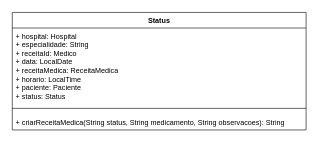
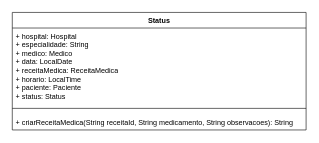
node "+ hospital: Hospital + especialidade: String + receitaId: Medico + data: LocalDate + receitaMedica: ReceitaMedica + horario: LocalTime + paciente: Paciente + status: Status": label "+ hospital: Hospital + especialidade: String + receitaId: Medico + data: LocalDate + receitaMedica: ReceitaMedica + horario: LocalTime + paciente: Paciente + status: Status" -> "+ hospital: Hospital + especialidade: String + medico: Medico + data: LocalDate + receitaMedica: ReceitaMedica + horario: LocalTime + paciente: Paciente + status: Status"
node "+ criarReceitaMedica(String status, String medicamento, String observacoes): String": label "+ criarReceitaMedica(String status, String medicamento, String observacoes): String" -> "+ criarReceitaMedica(String receitaId, String medicamento, String observacoes): String"
